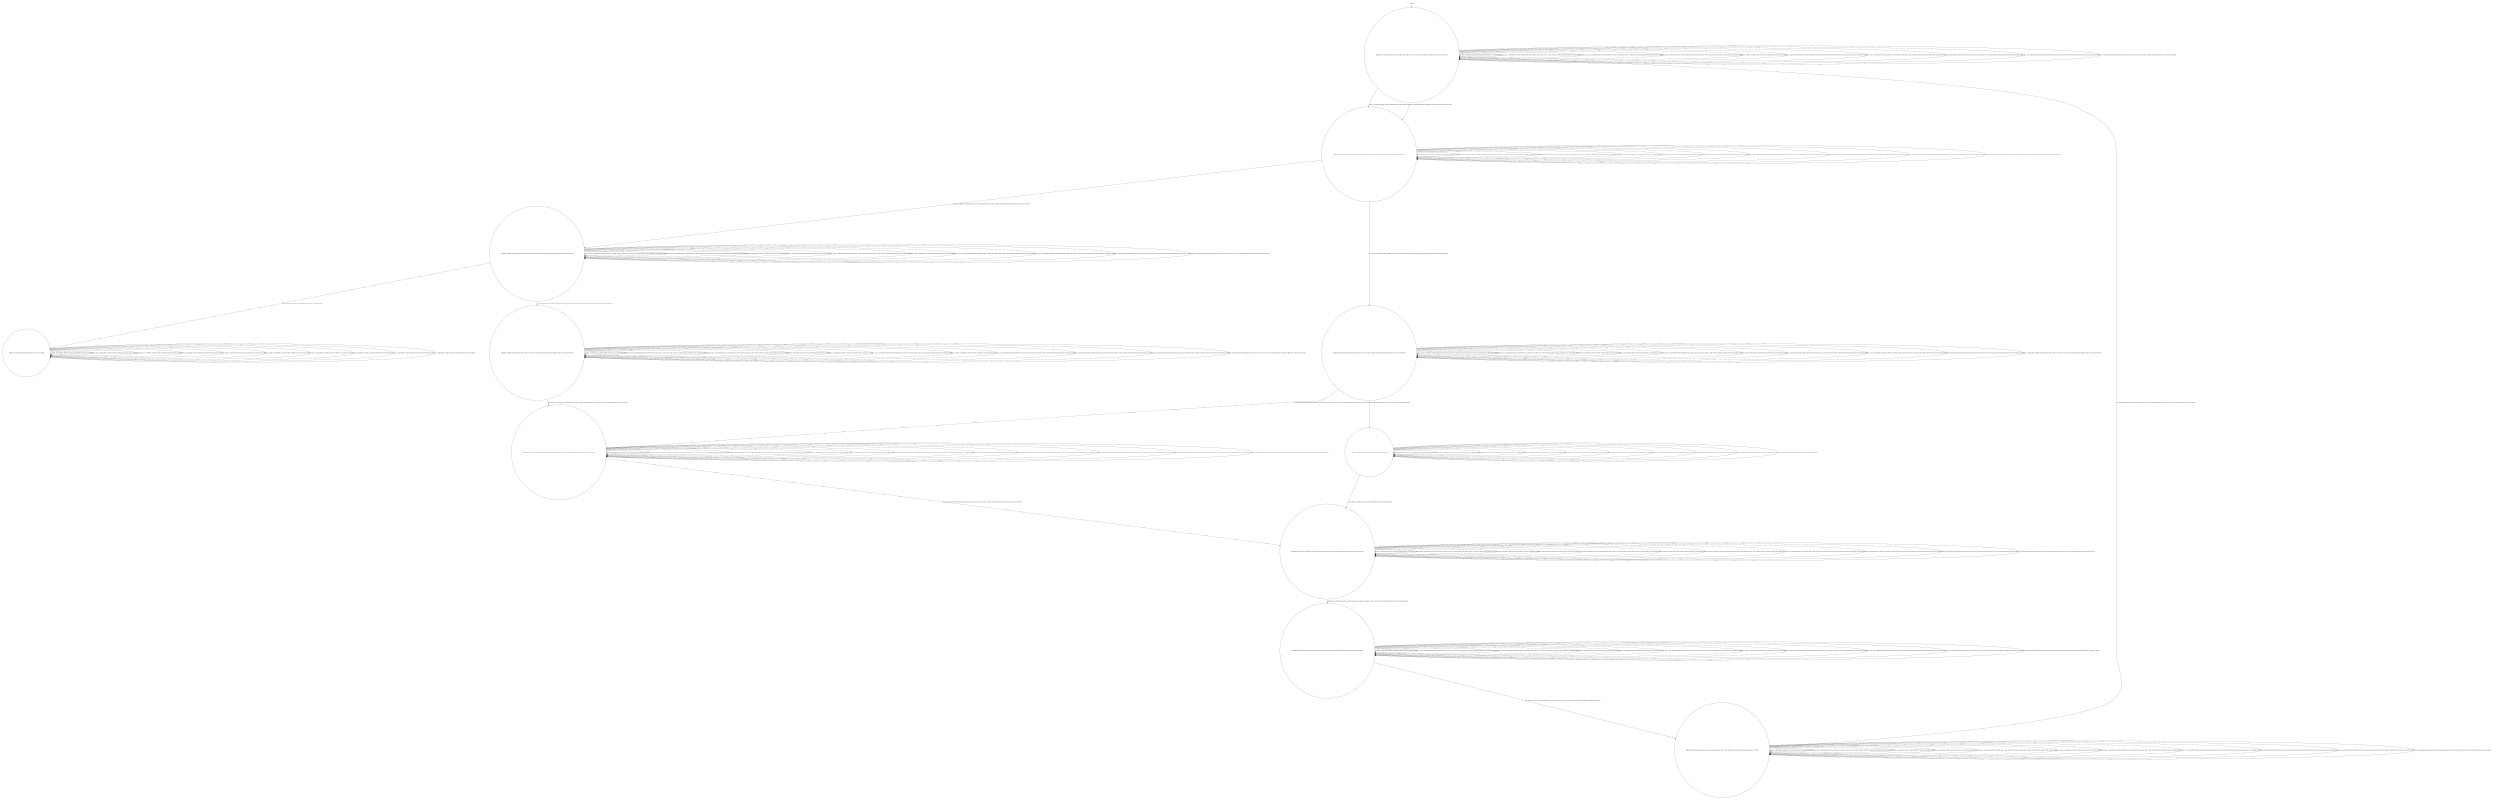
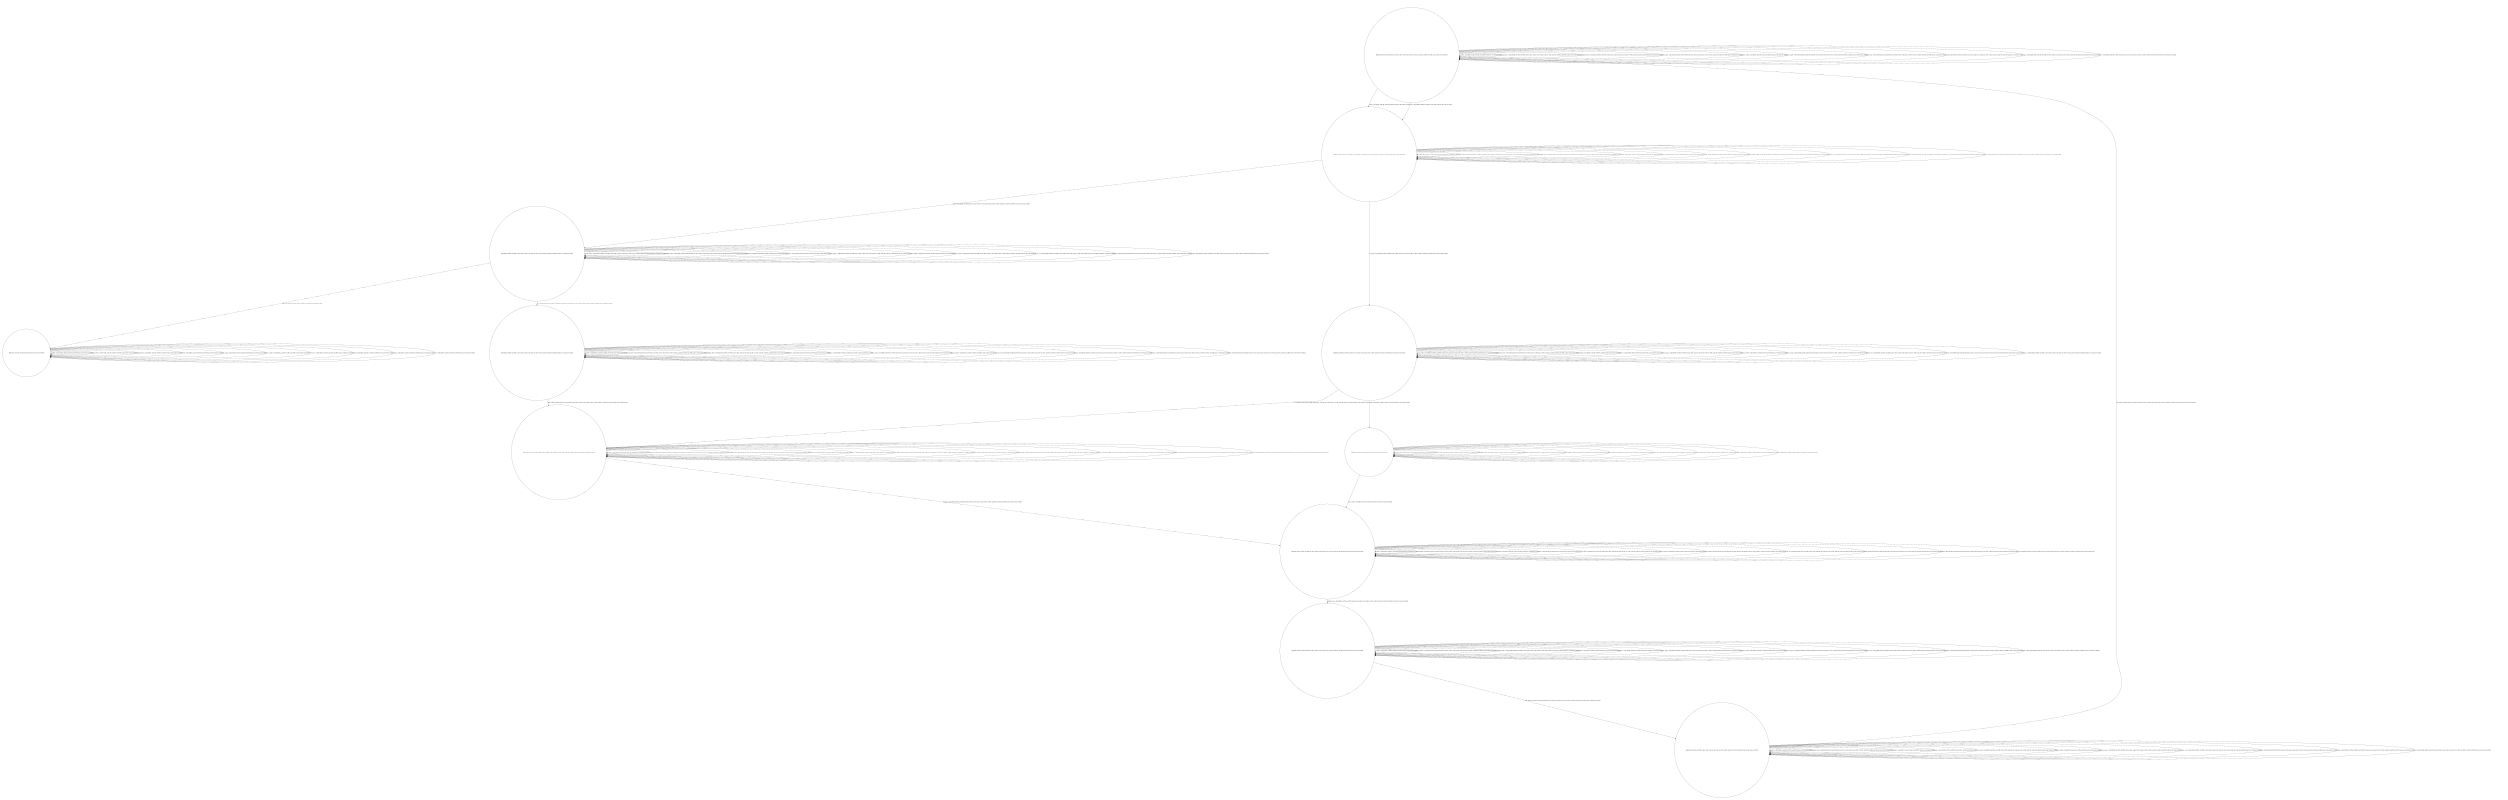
node "__start0": removed
